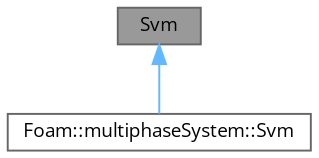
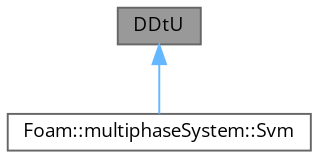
node "Svm": label "Svm" -> "DDtU"
